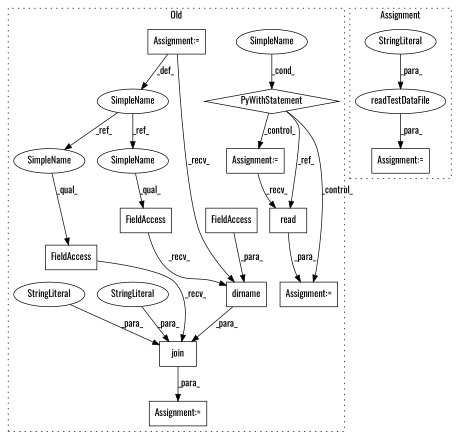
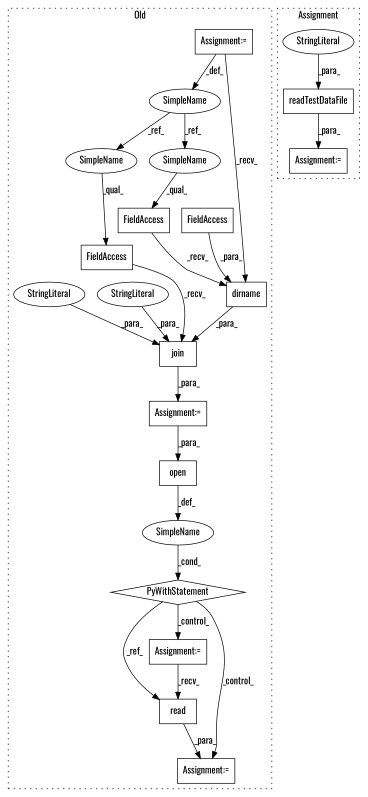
node "readTestDataFile": shape ellipse -> box
node "open": added
